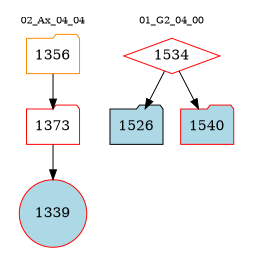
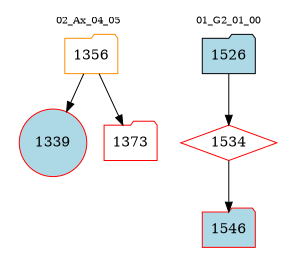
cluster "02_Ax_04_04": label "02_Ax_04_04" -> "02_Ax_04_05"
cluster "01_G2_04_00": label "01_G2_04_00" -> "01_G2_01_00"
edge "1534" -> "1526": reversed
node "1540": label "1540" -> "1546"
edge "1373" -> "1339": now "1356" -> "1339"
